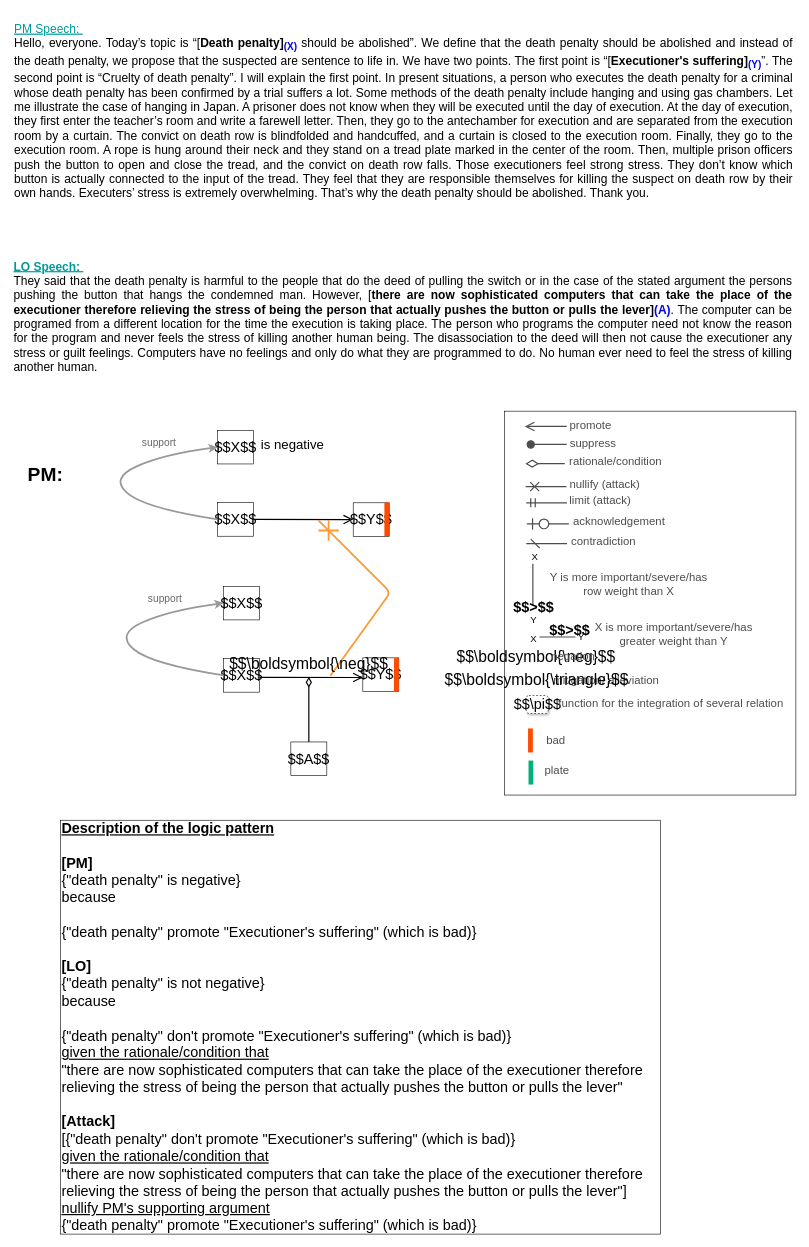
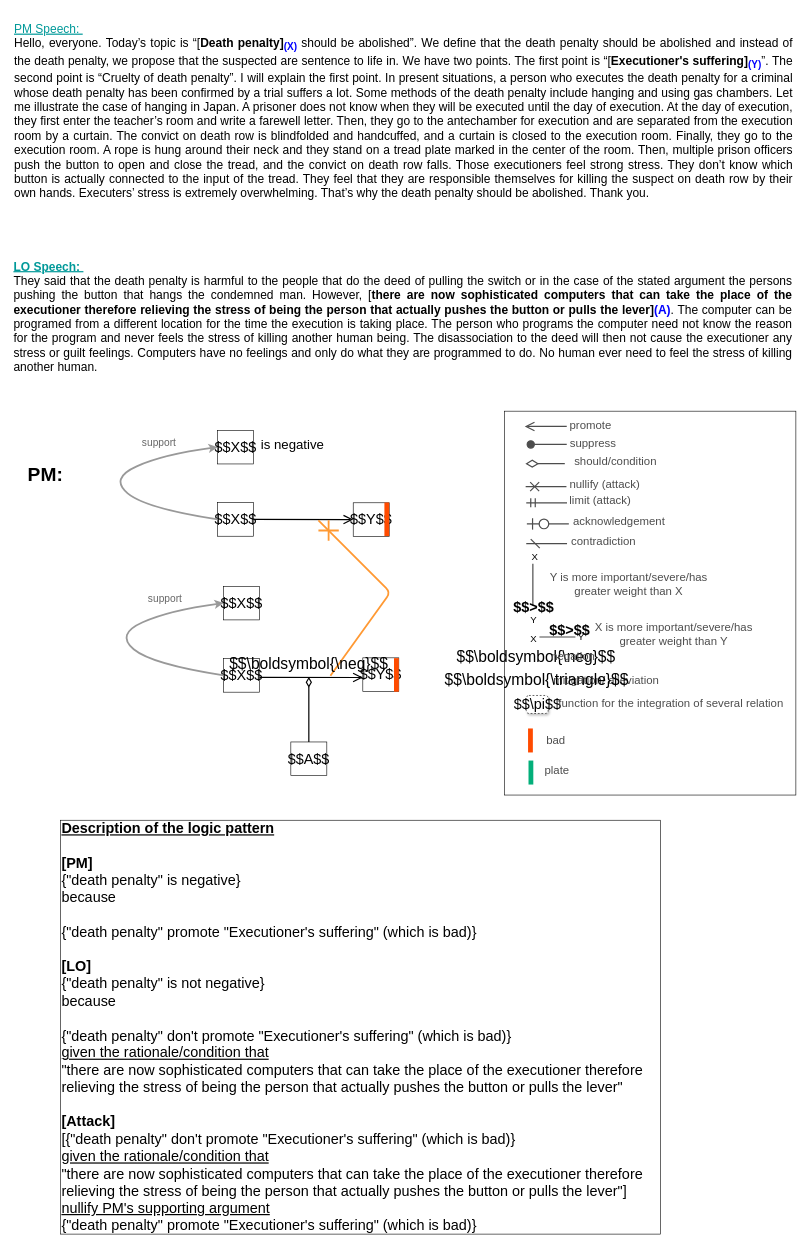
node "rationale/condition": label "rationale/condition" -> "should/condition"
node "Y is more important/severe/has row weight than X": label "Y is more important/severe/has row weight than X" -> "Y is more important/severe/has greater weight than X"
